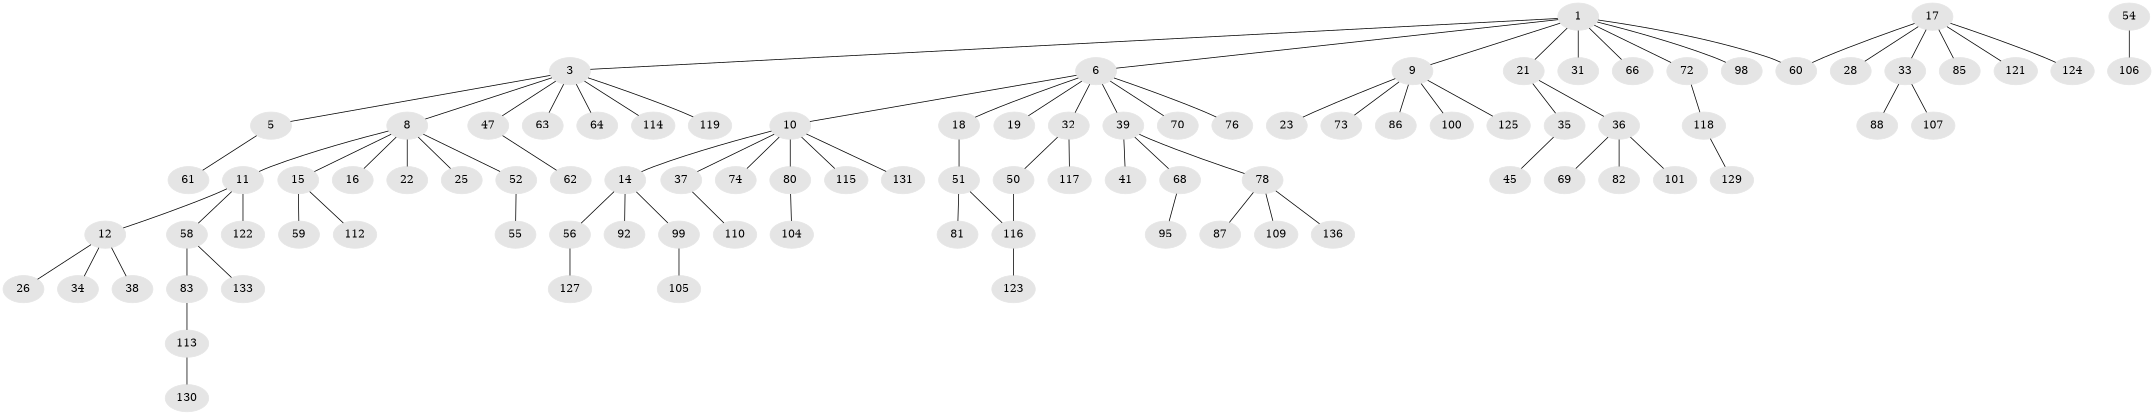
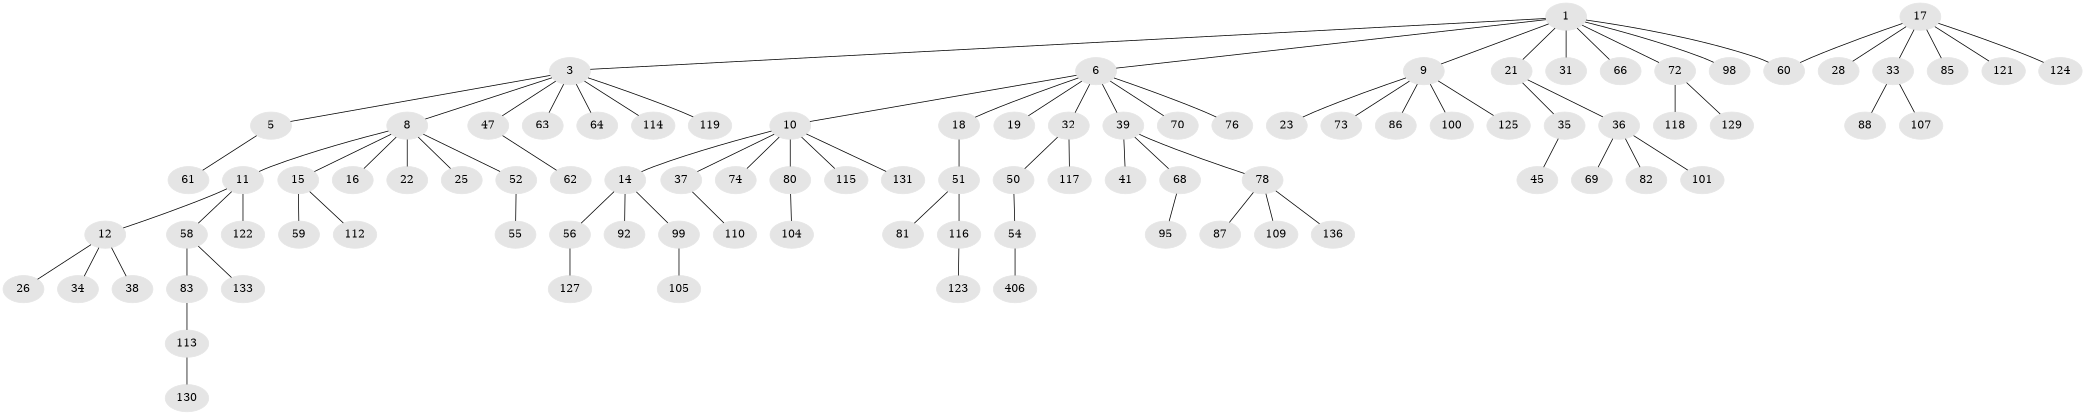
node "106": label "106" -> "406"
edge "118" -- "129": now "72" -- "129"
edge "50" -- "116": now "50" -- "54"
